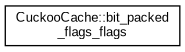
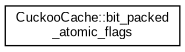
node "CuckooCache::bit_packed _flags_flags": label "CuckooCache::bit_packed _flags_flags" -> "CuckooCache::bit_packed _atomic_flags"
